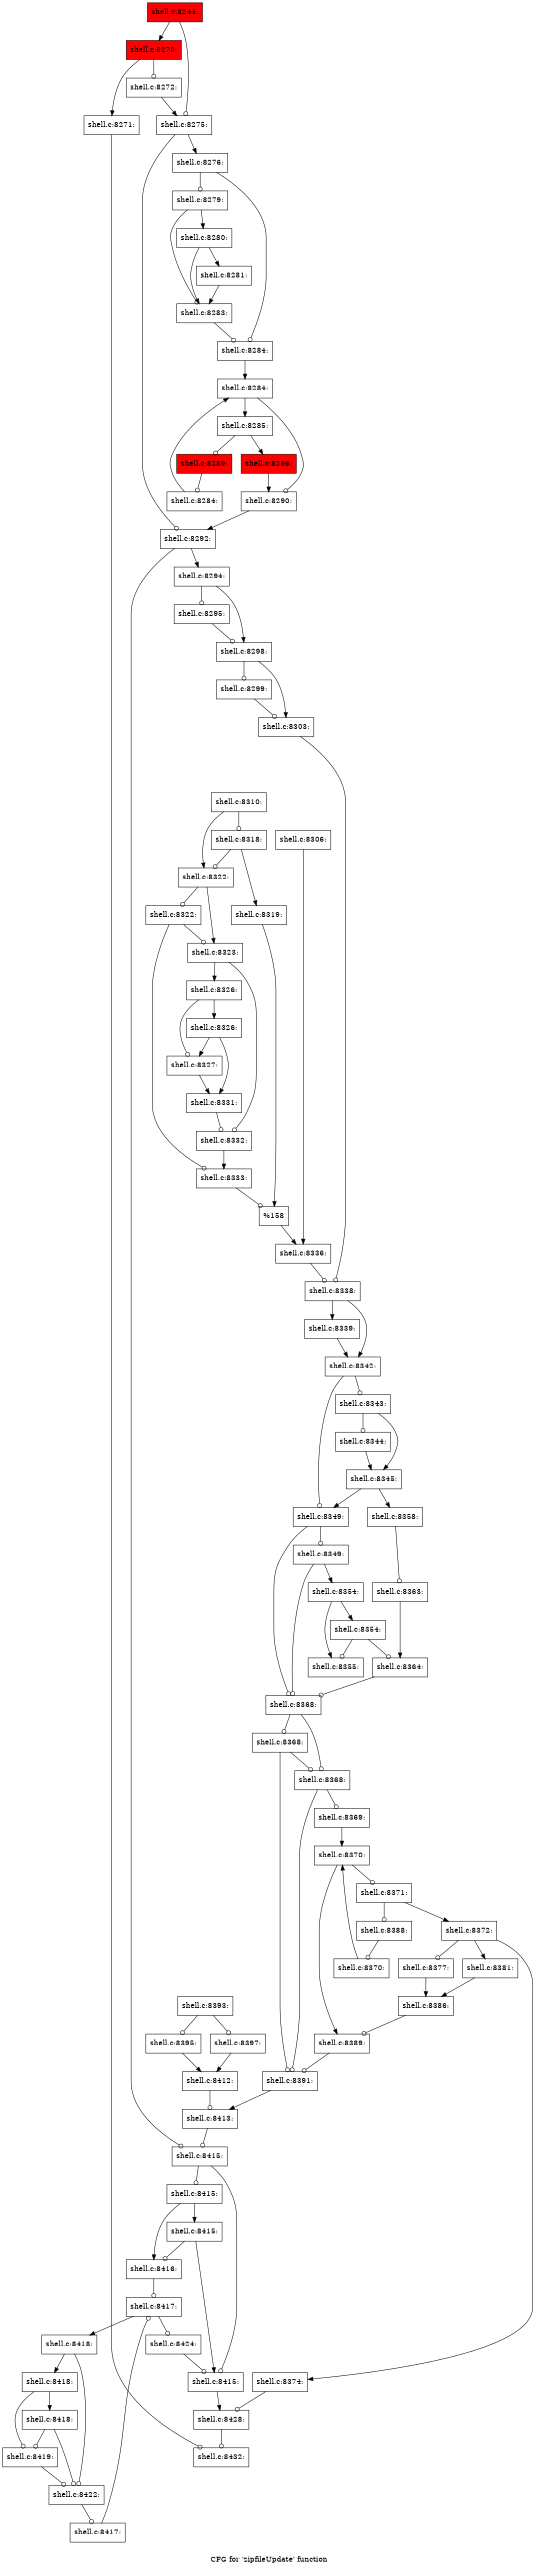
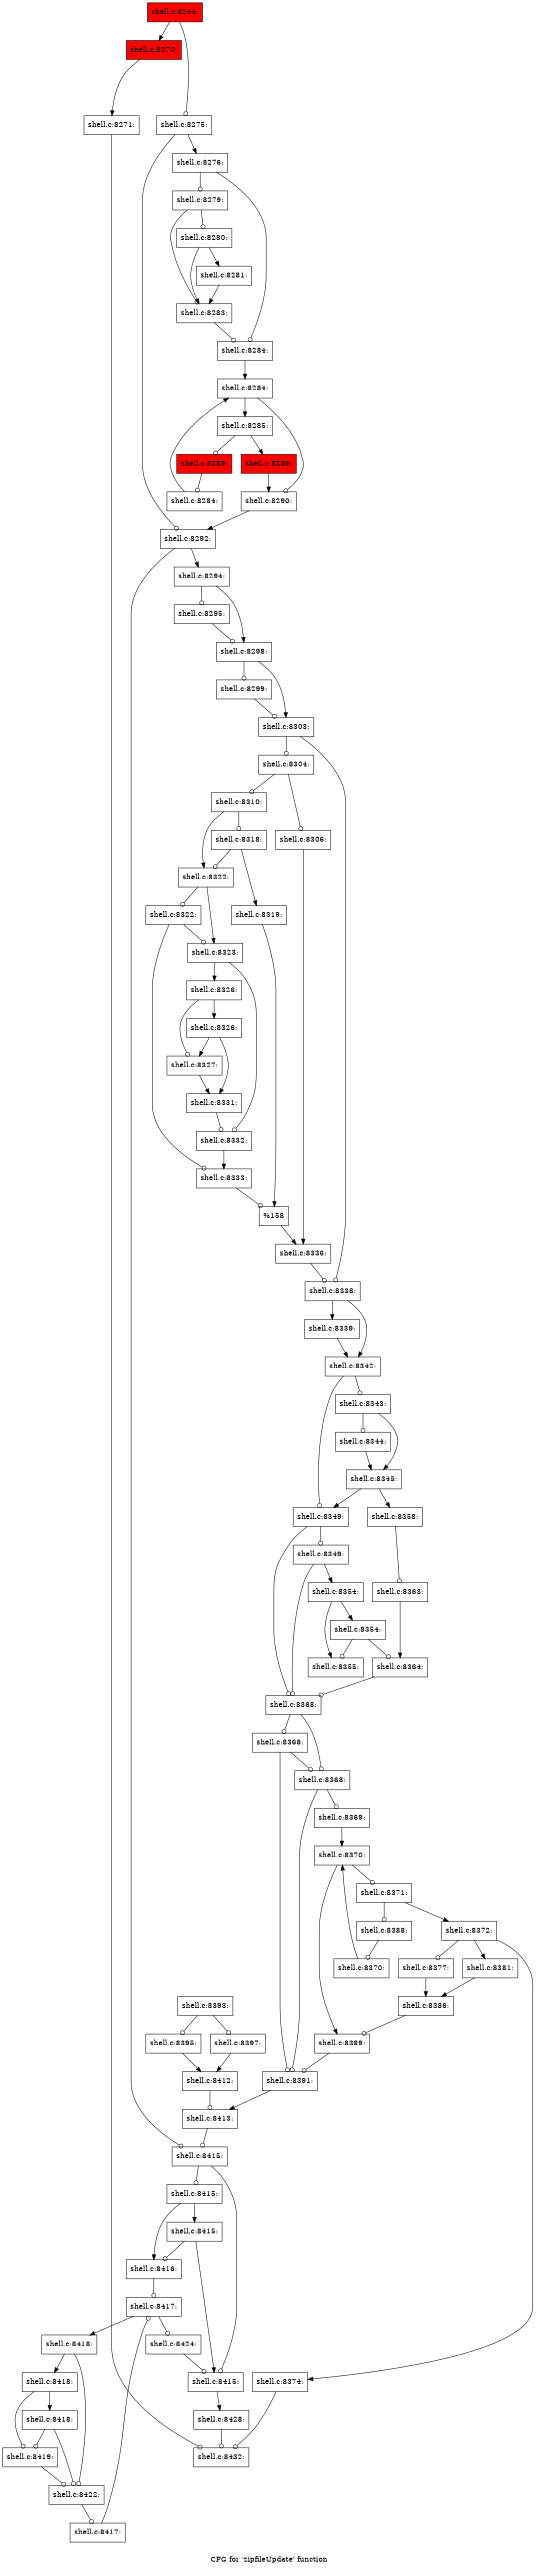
node "shell.c:8272:": removed
edge "shell.c:8279:" -> "shell.c:8280:": arrowhead normal -> odot
node "shell.c:8304:": added
edge "shell.c:8374:" -> "shell.c:8428:": now "shell.c:8374:" -> "shell.c:8432:"
